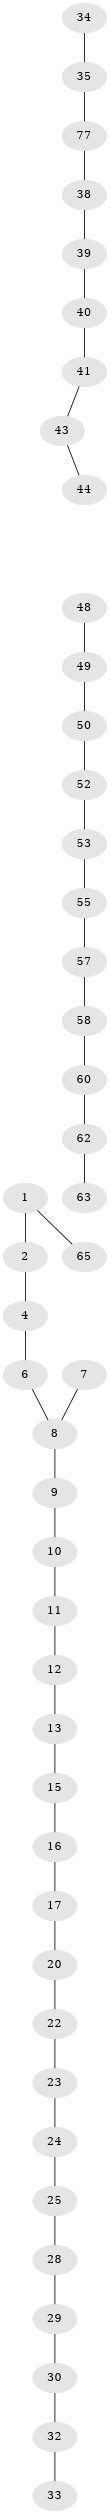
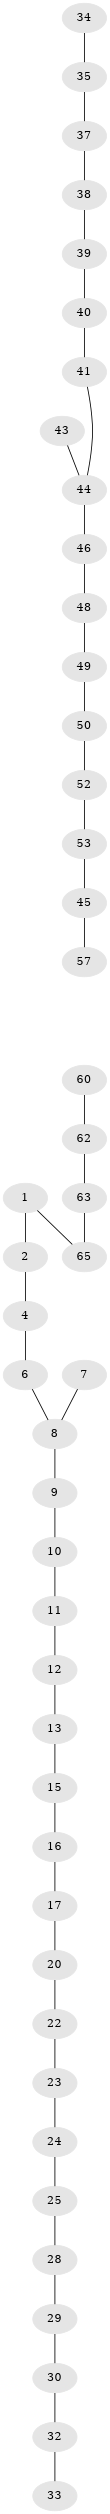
node "77": label "77" -> "37"
edge "41" -- "43": now "41" -- "44"
node "46": added
node "55": label "55" -> "45"
node "58": removed
edge "63" -- "65": added
